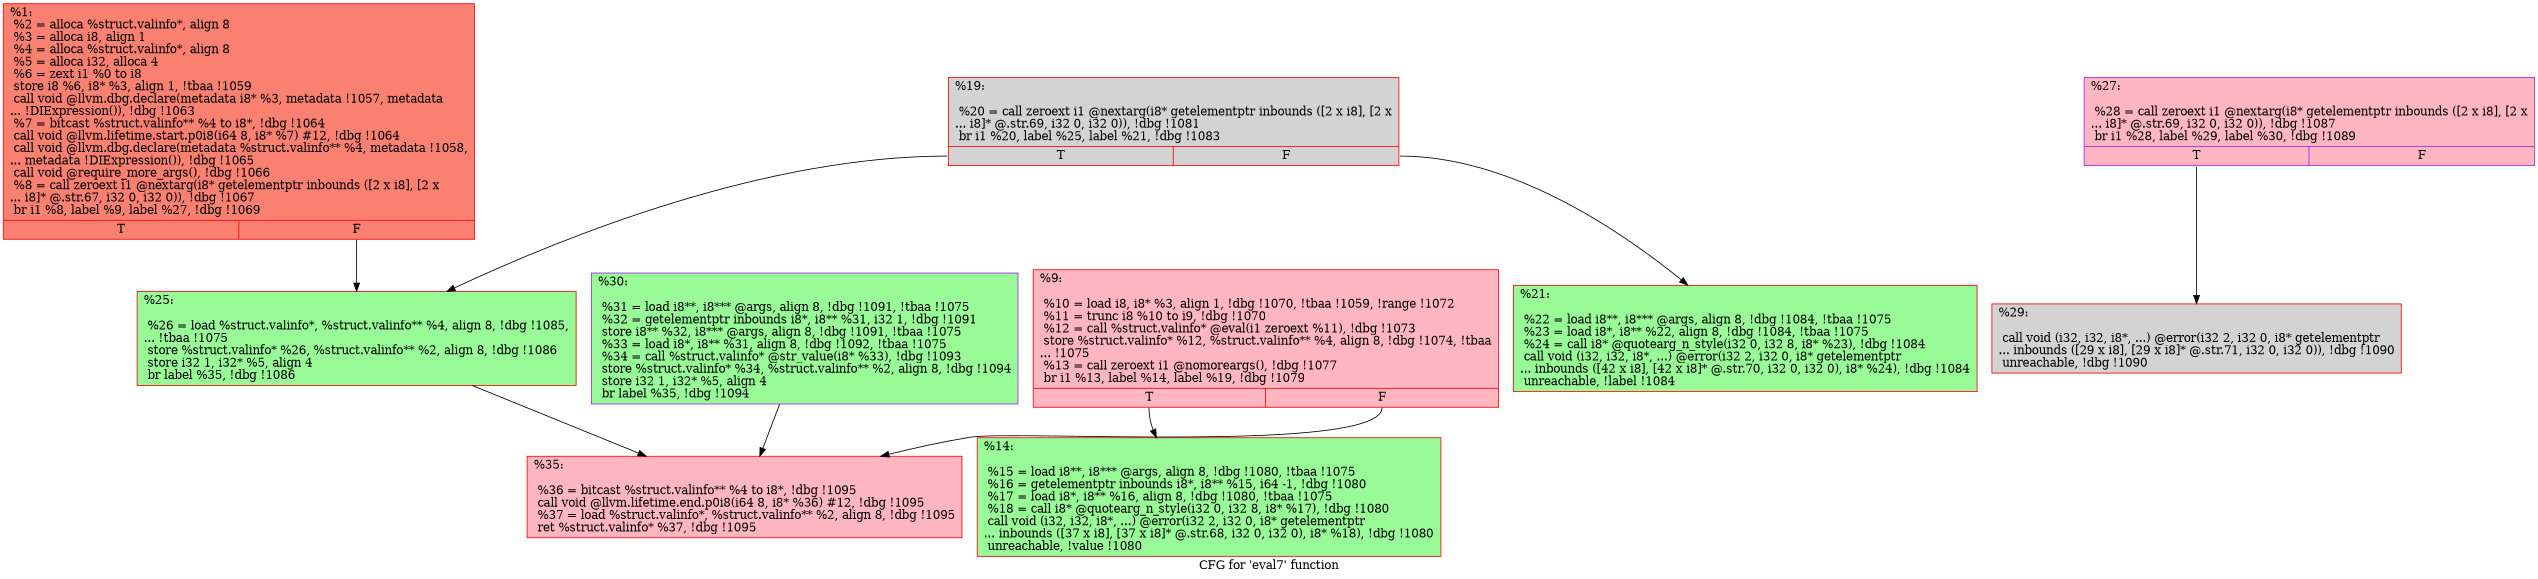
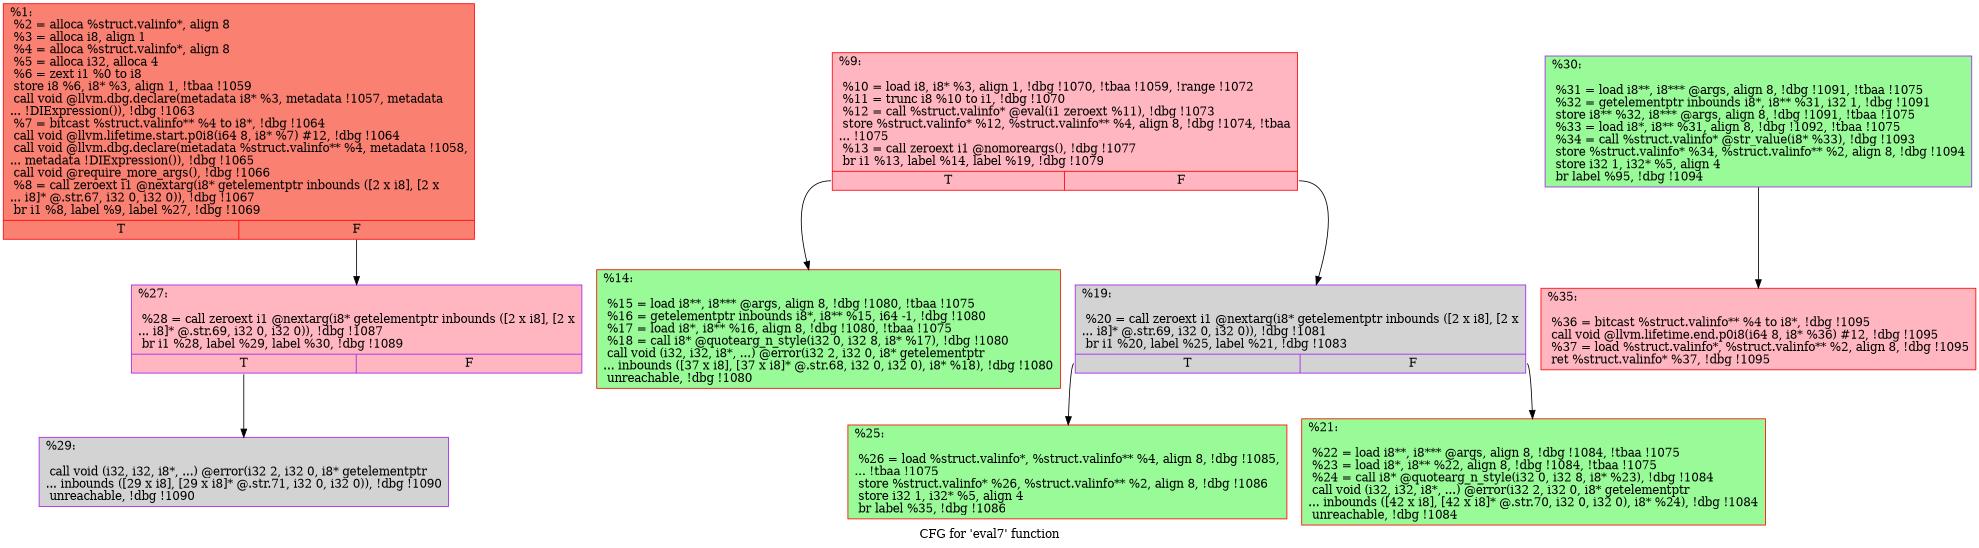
node "%19:": color red -> purple
edge "%1:" -> "%25:": now "%1:" -> "%27:"
node "%9:": text "%11 = trunc i8 %10 to i9, !dbg !1070" -> "%11 = trunc i8 %10 to i1, !dbg !1070"
node "%29:": color red -> purple
node "%21:": text "unreachable, !label !1084" -> "unreachable, !dbg !1084"
node "%30:": text "br label %35, !dbg !1094" -> "br label %95, !dbg !1094"
edge "%25:" -> "%35:": removed
edge "%9:" -> "%35:": now "%9:" -> "%19:"
node "%14:": text "unreachable, !value !1080" -> "unreachable, !dbg !1080"
